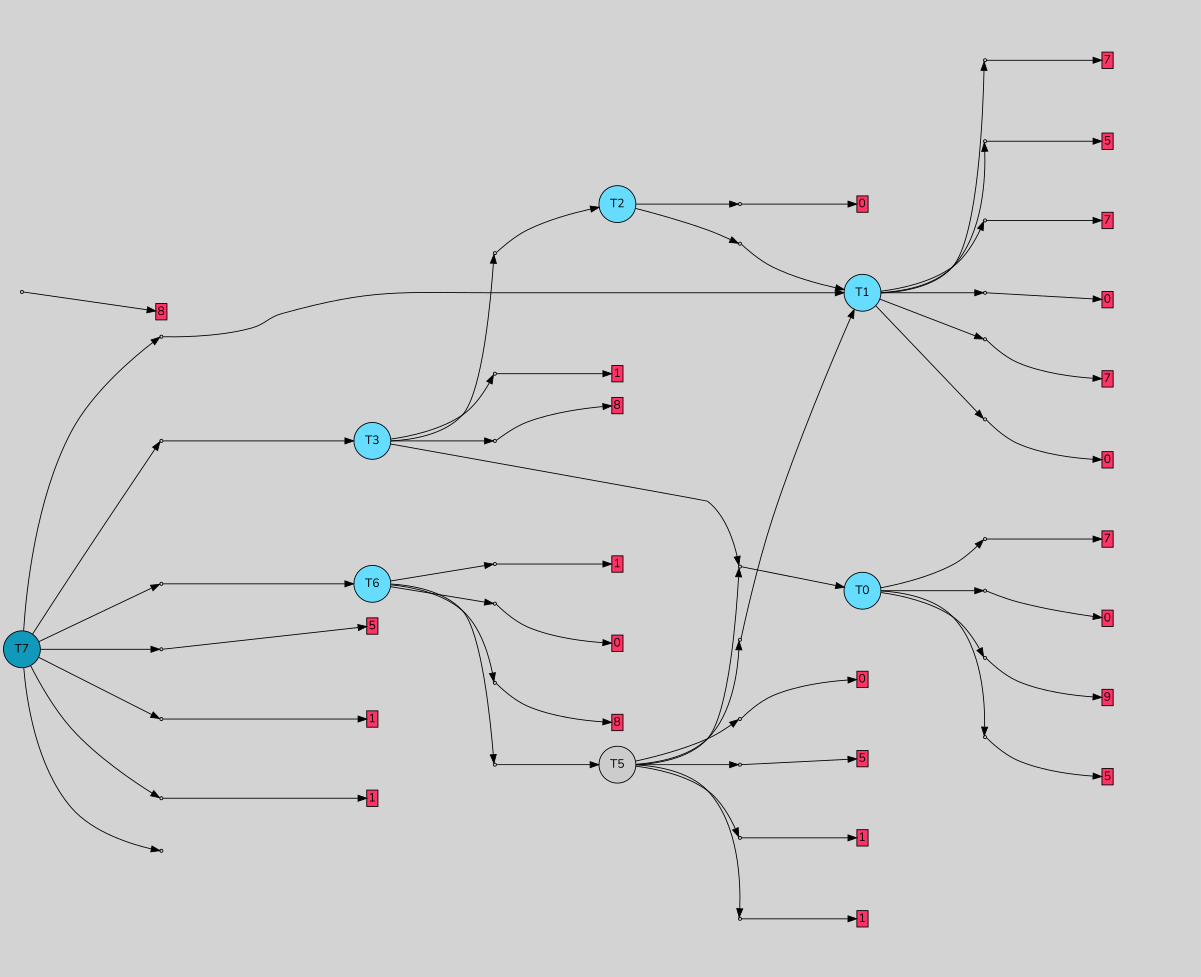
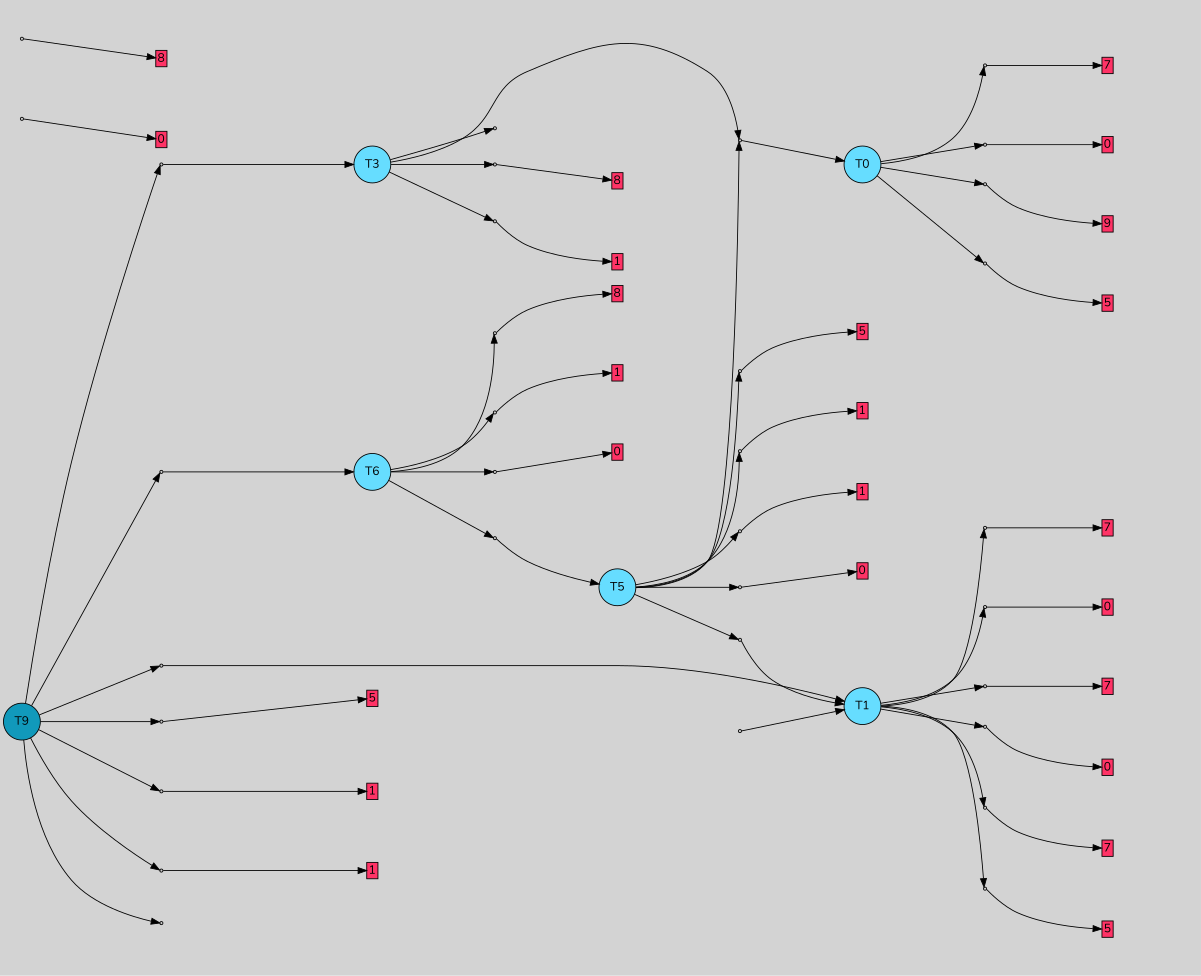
node "T2": removed
node "T7": label "T7" -> "T9"
node "T5": fillcolor #cccccc -> #66ddff
